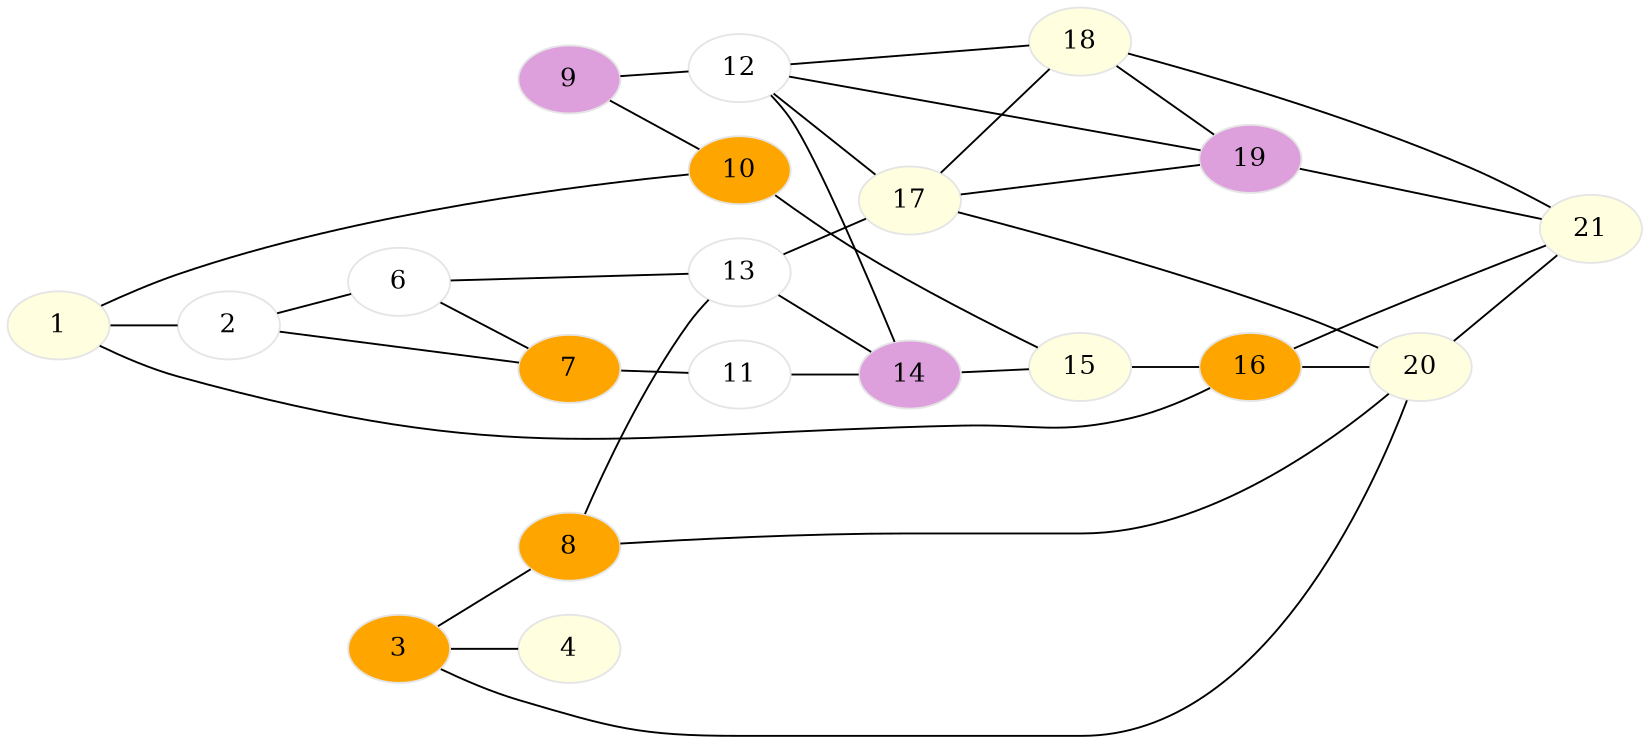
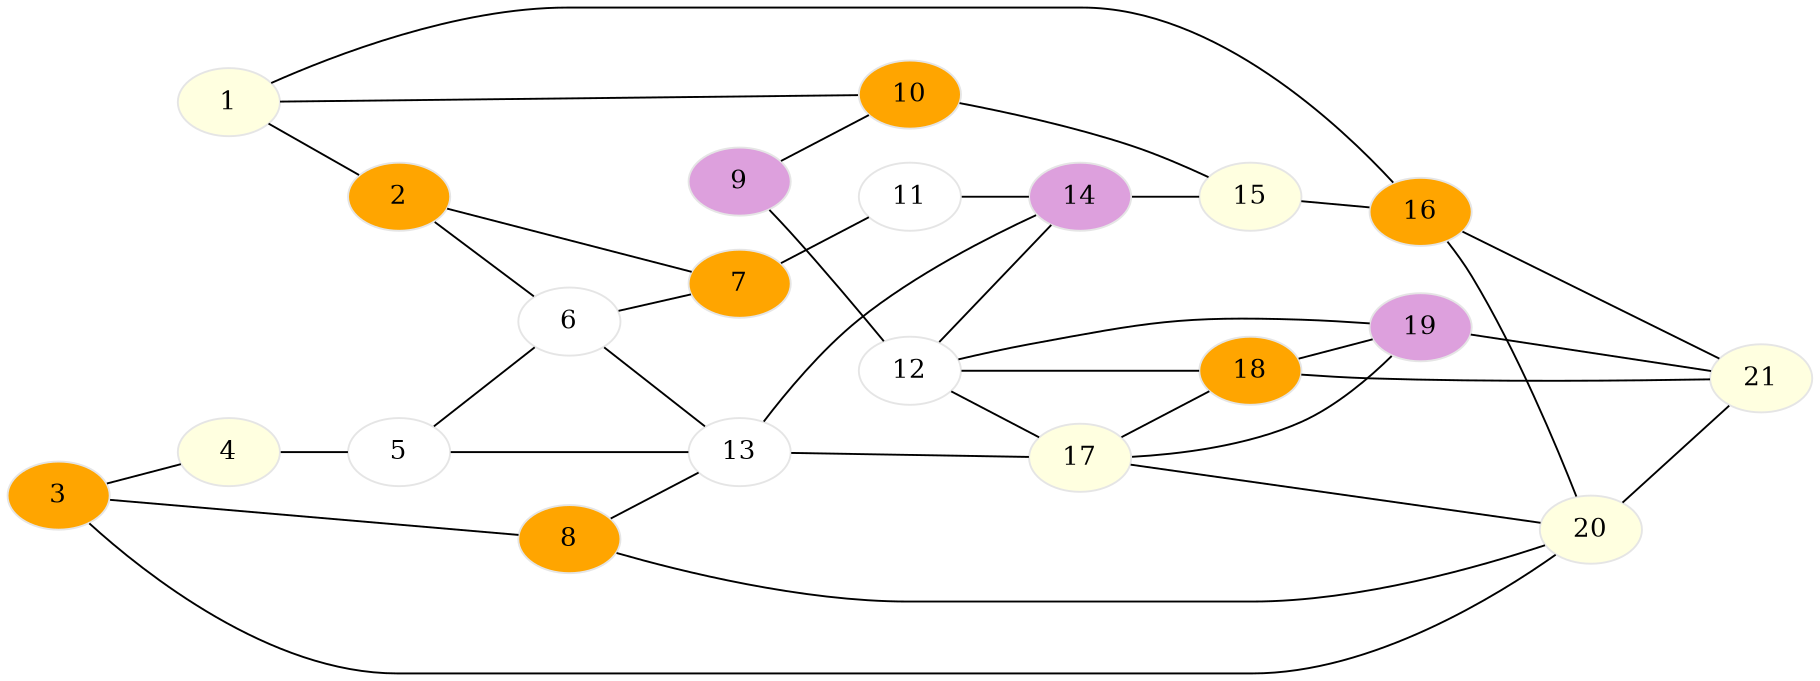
node "18": fillcolor lightyellow -> orange
node "2": fillcolor white -> orange
node "5": added
